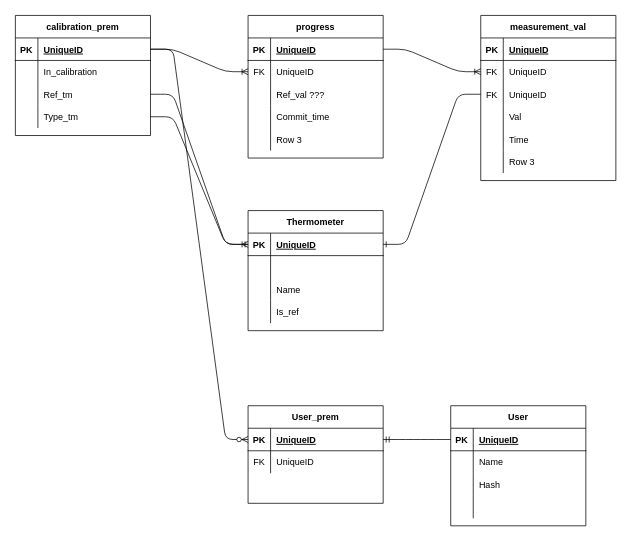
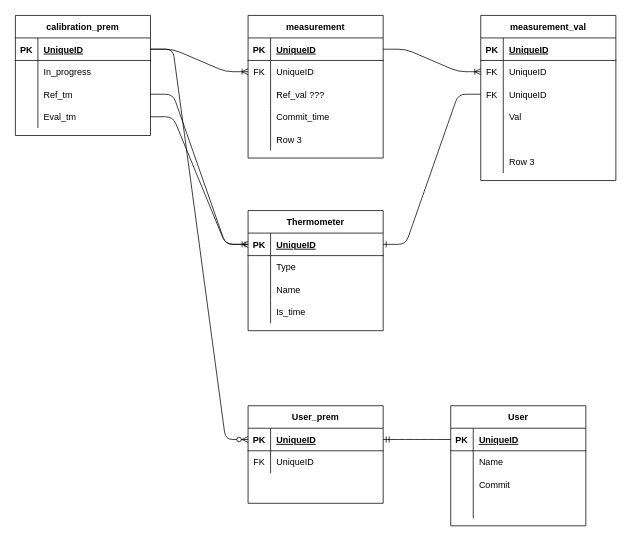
node "progress": label "progress" -> "measurement"
node "In_calibration": label "In_calibration" -> "In_progress"
node "Type_tm": label "Type_tm" -> "Eval_tm"
node "Time": removed
node "Type": added
node "Is_ref": label "Is_ref" -> "Is_time"
node "Hash": label "Hash" -> "Commit"
